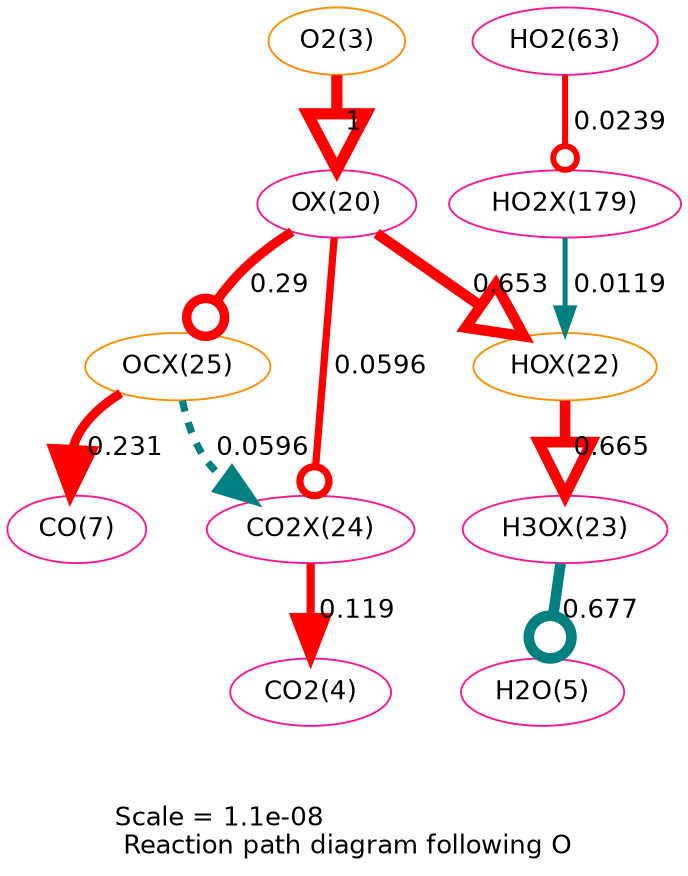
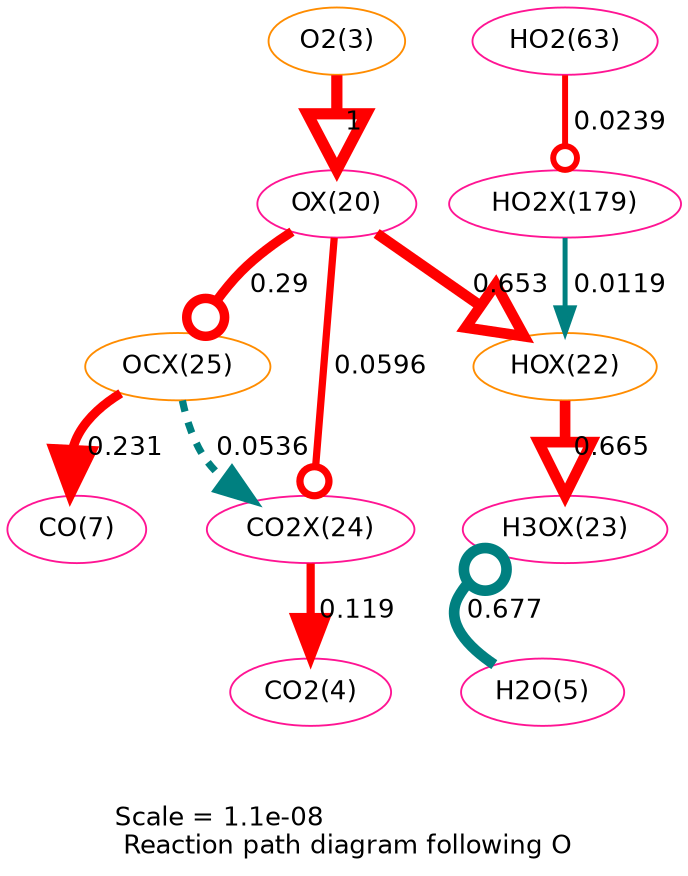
edge "OCX(25)" -> "CO2X(24)": label " 0.0596" -> " 0.0536"
edge "H3OX(23)" -> "H2O(5)": reversed
